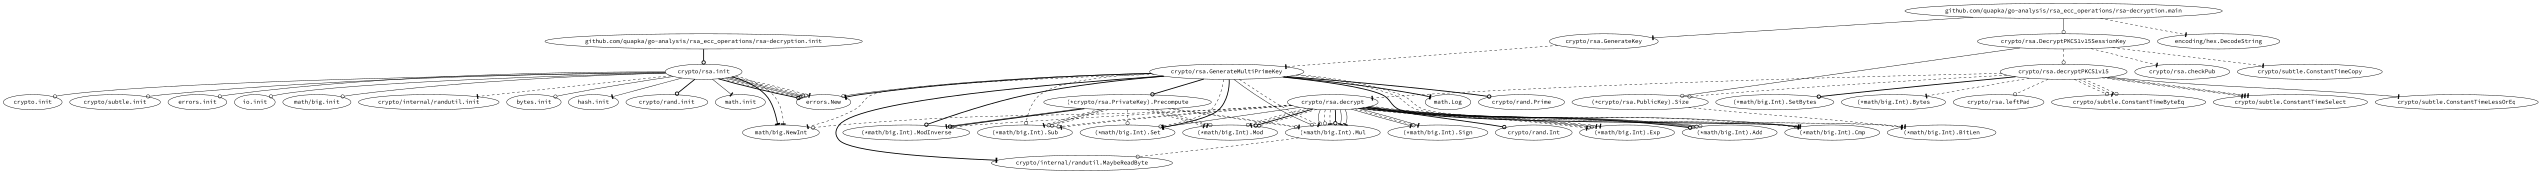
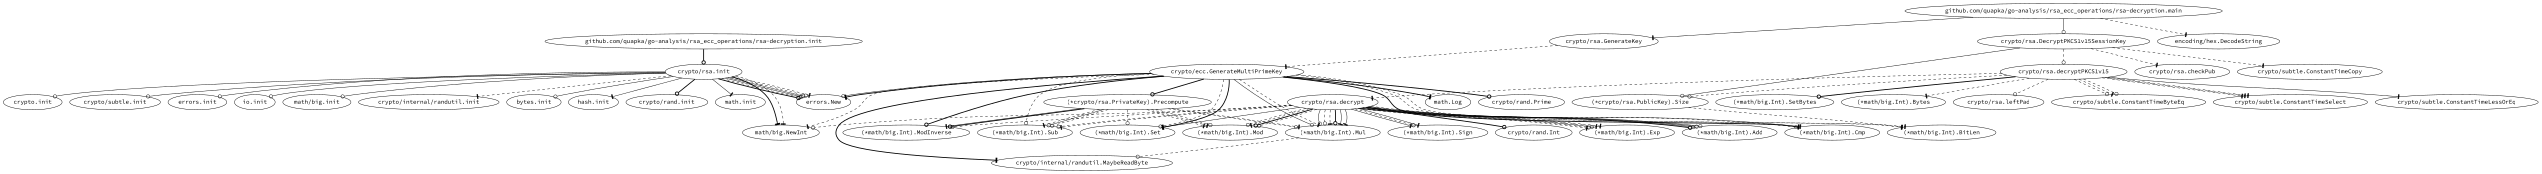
node "crypto/rsa.GenerateMultiPrimeKey": label "crypto/rsa.GenerateMultiPrimeKey" -> "crypto/ecc.GenerateMultiPrimeKey"
